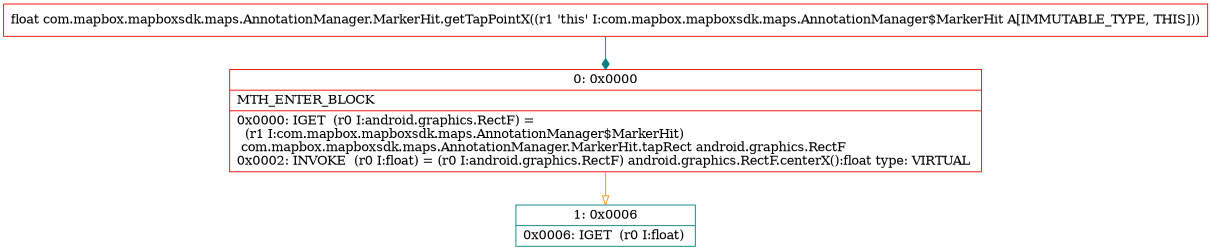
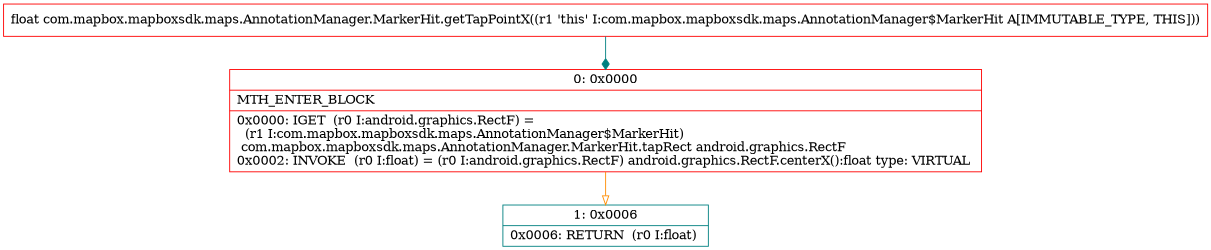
node "1: 0x0006": text "0x0006: IGET  (r0 I:float)" -> "0x0006: RETURN  (r0 I:float)"
